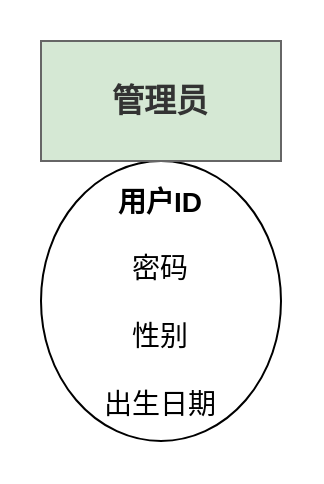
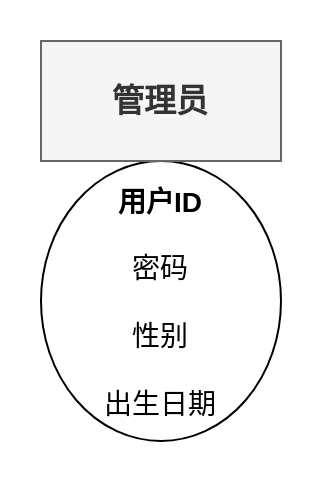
node "管理员": fillcolor #d5e8d4 -> #f5f5f5
